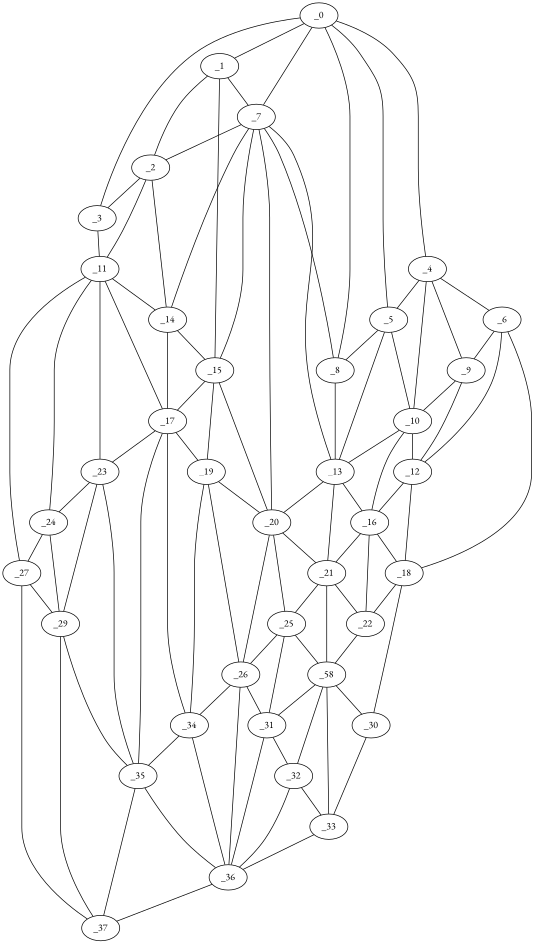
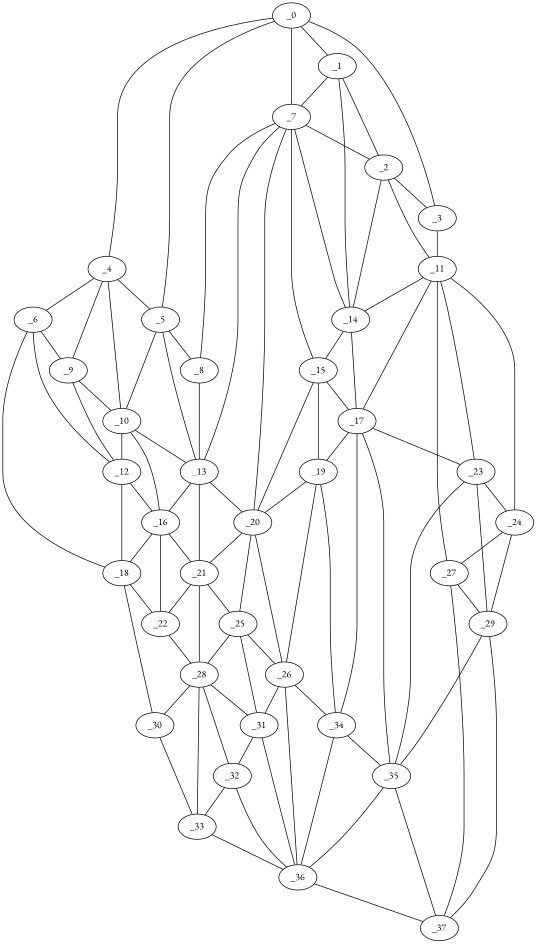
edge "_0" -- "_8": removed
edge "_1" -- "_15": now "_1" -- "_14"
node "_58": label "_58" -> "_28"
